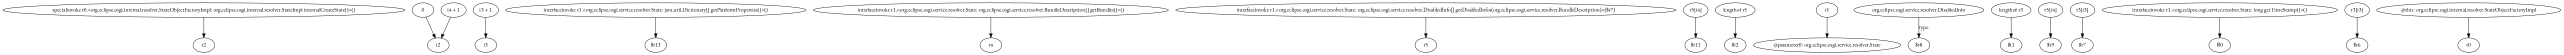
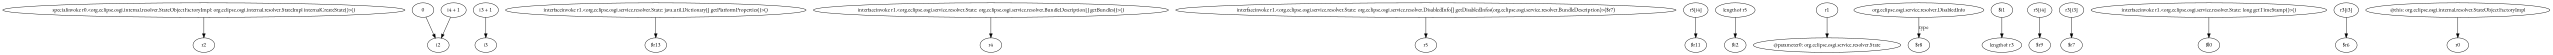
edge "lengthof r3" -> "$i1": reversed
